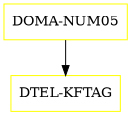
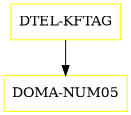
edge "DOMA-NUM05" -> "DTEL-KFTAG": reversed
